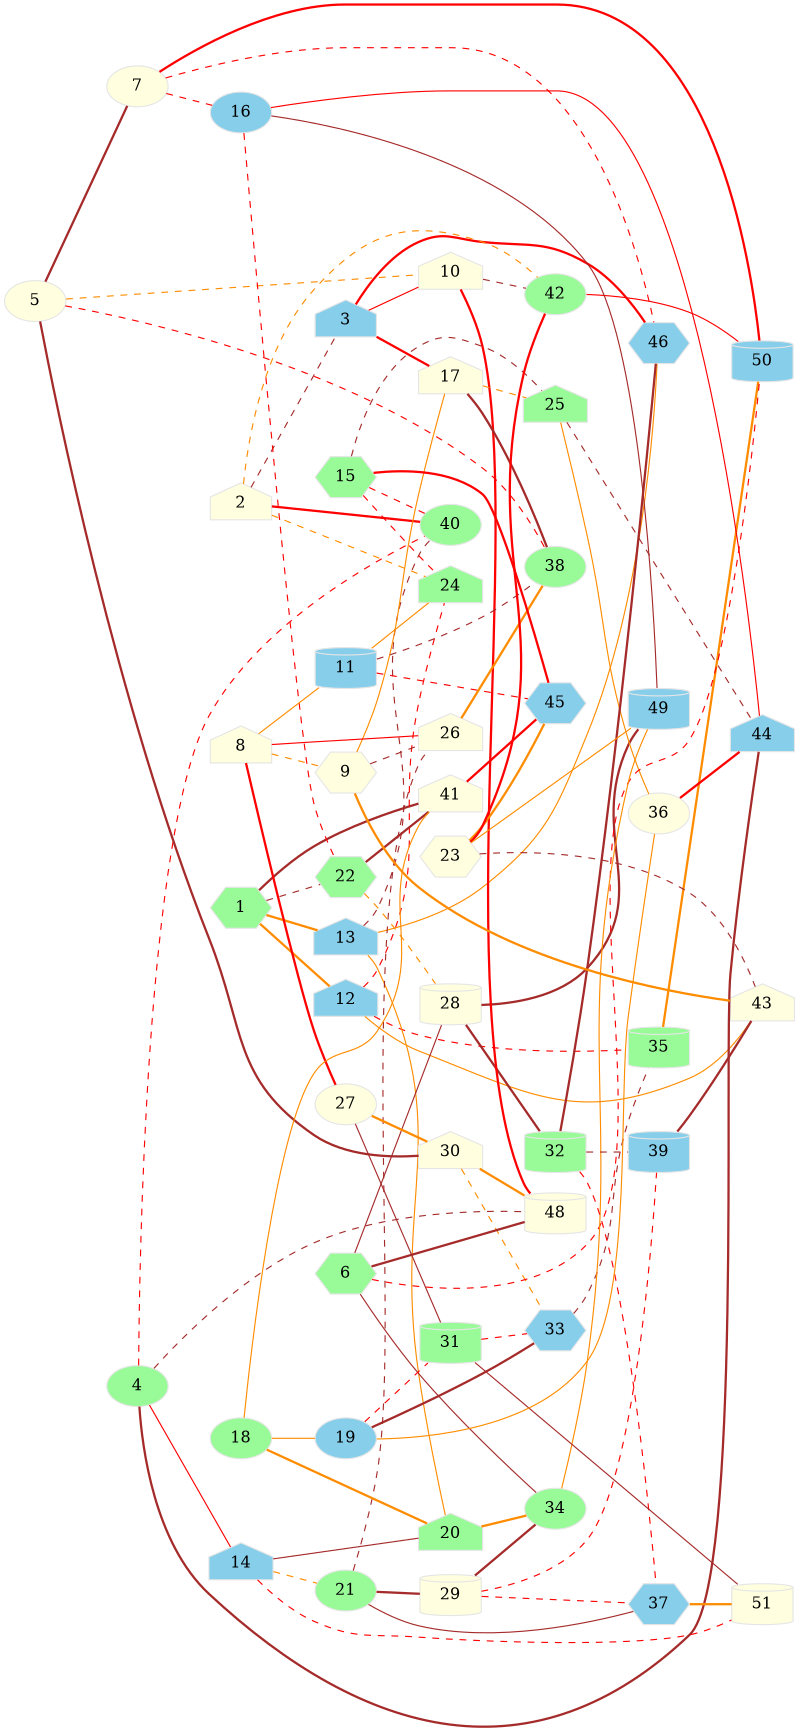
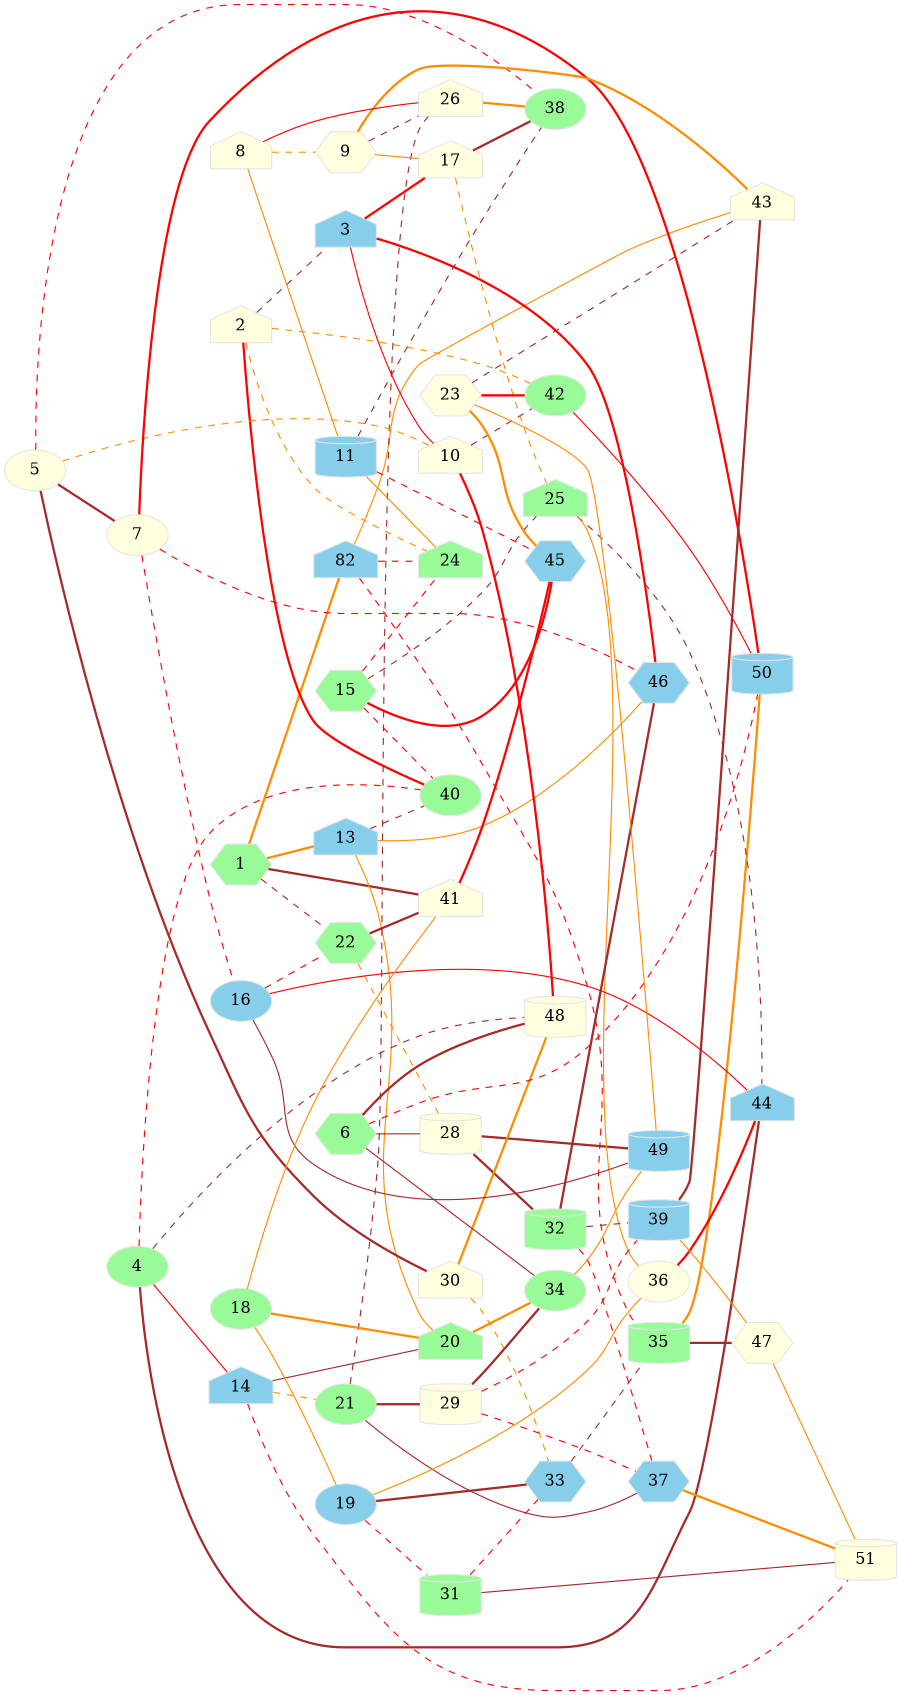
node "12": label "12" -> "82"
node "27": removed
node "47": added
